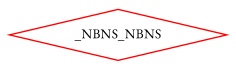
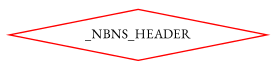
node "_NBNS_NBNS": label "_NBNS_NBNS" -> "_NBNS_HEADER"
